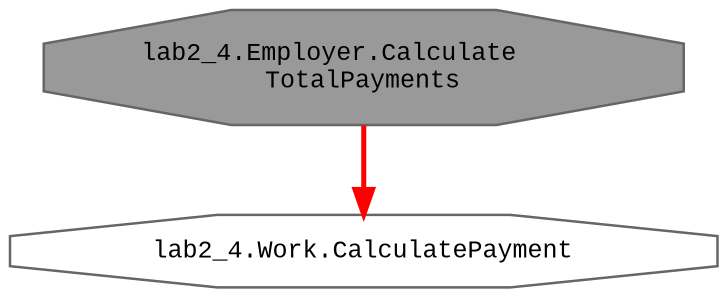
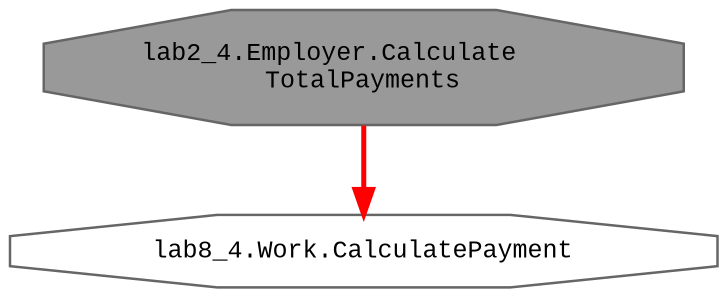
node "lab2_4.Work.CalculatePayment": label "lab2_4.Work.CalculatePayment" -> "lab8_4.Work.CalculatePayment"
